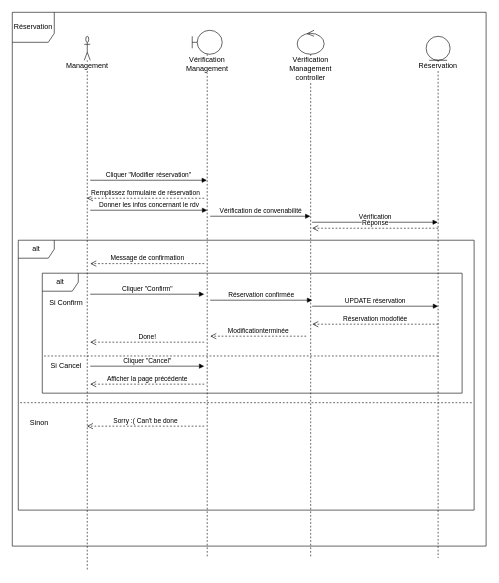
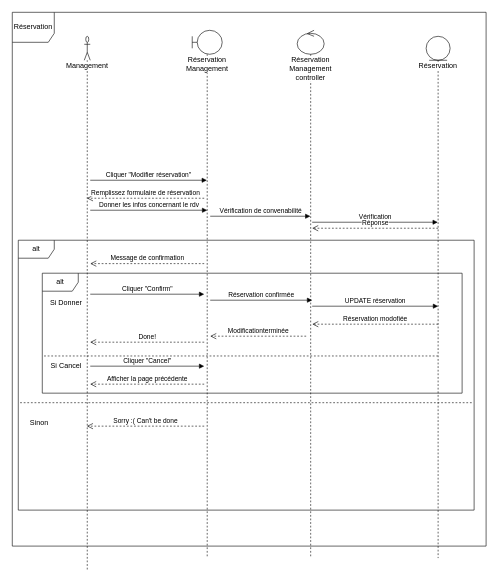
node "Vérification Management": label "Vérification Management" -> "Réservation Management"
node "Vérification Management controller": label "Vérification Management controller" -> "Réservation Management controller"
node "Si Confirm": label "Si Confirm" -> "Si Donner"
